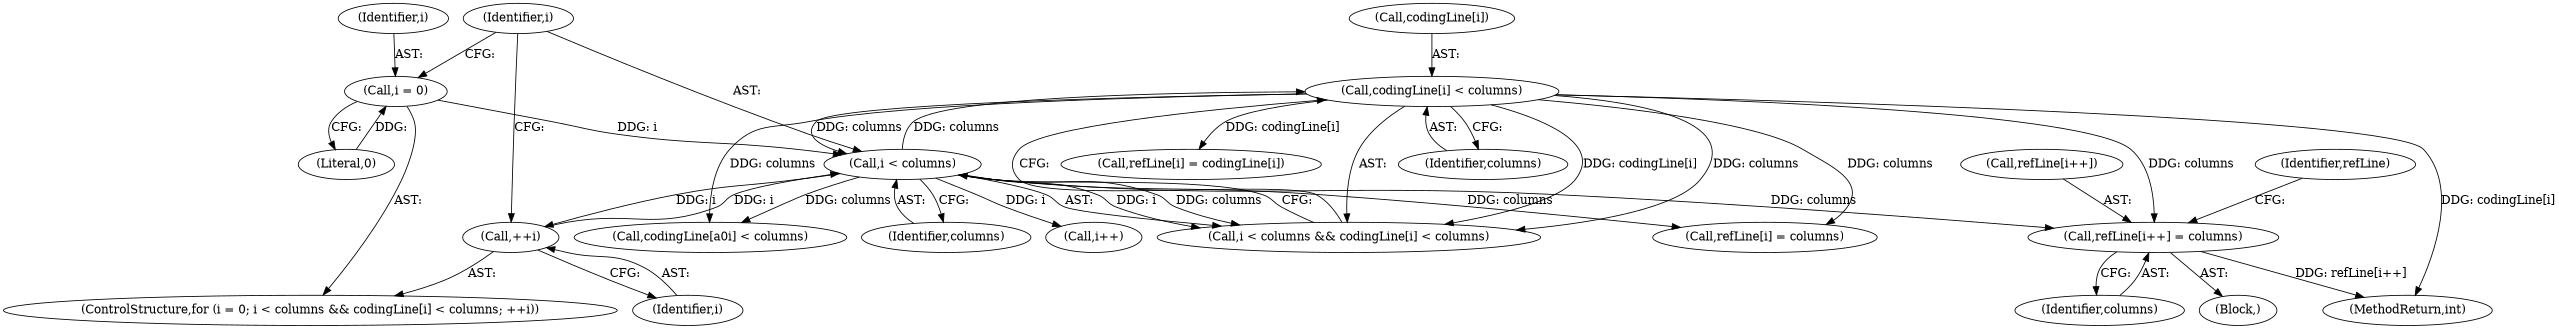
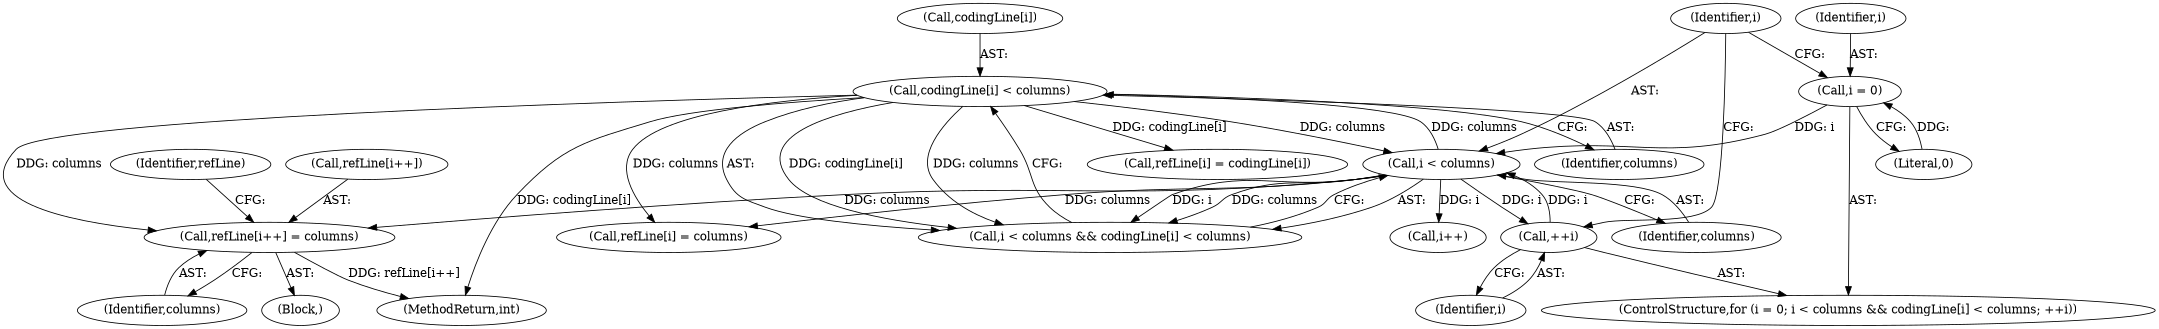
node "(Call,codingLine[a0i] < columns)": removed
